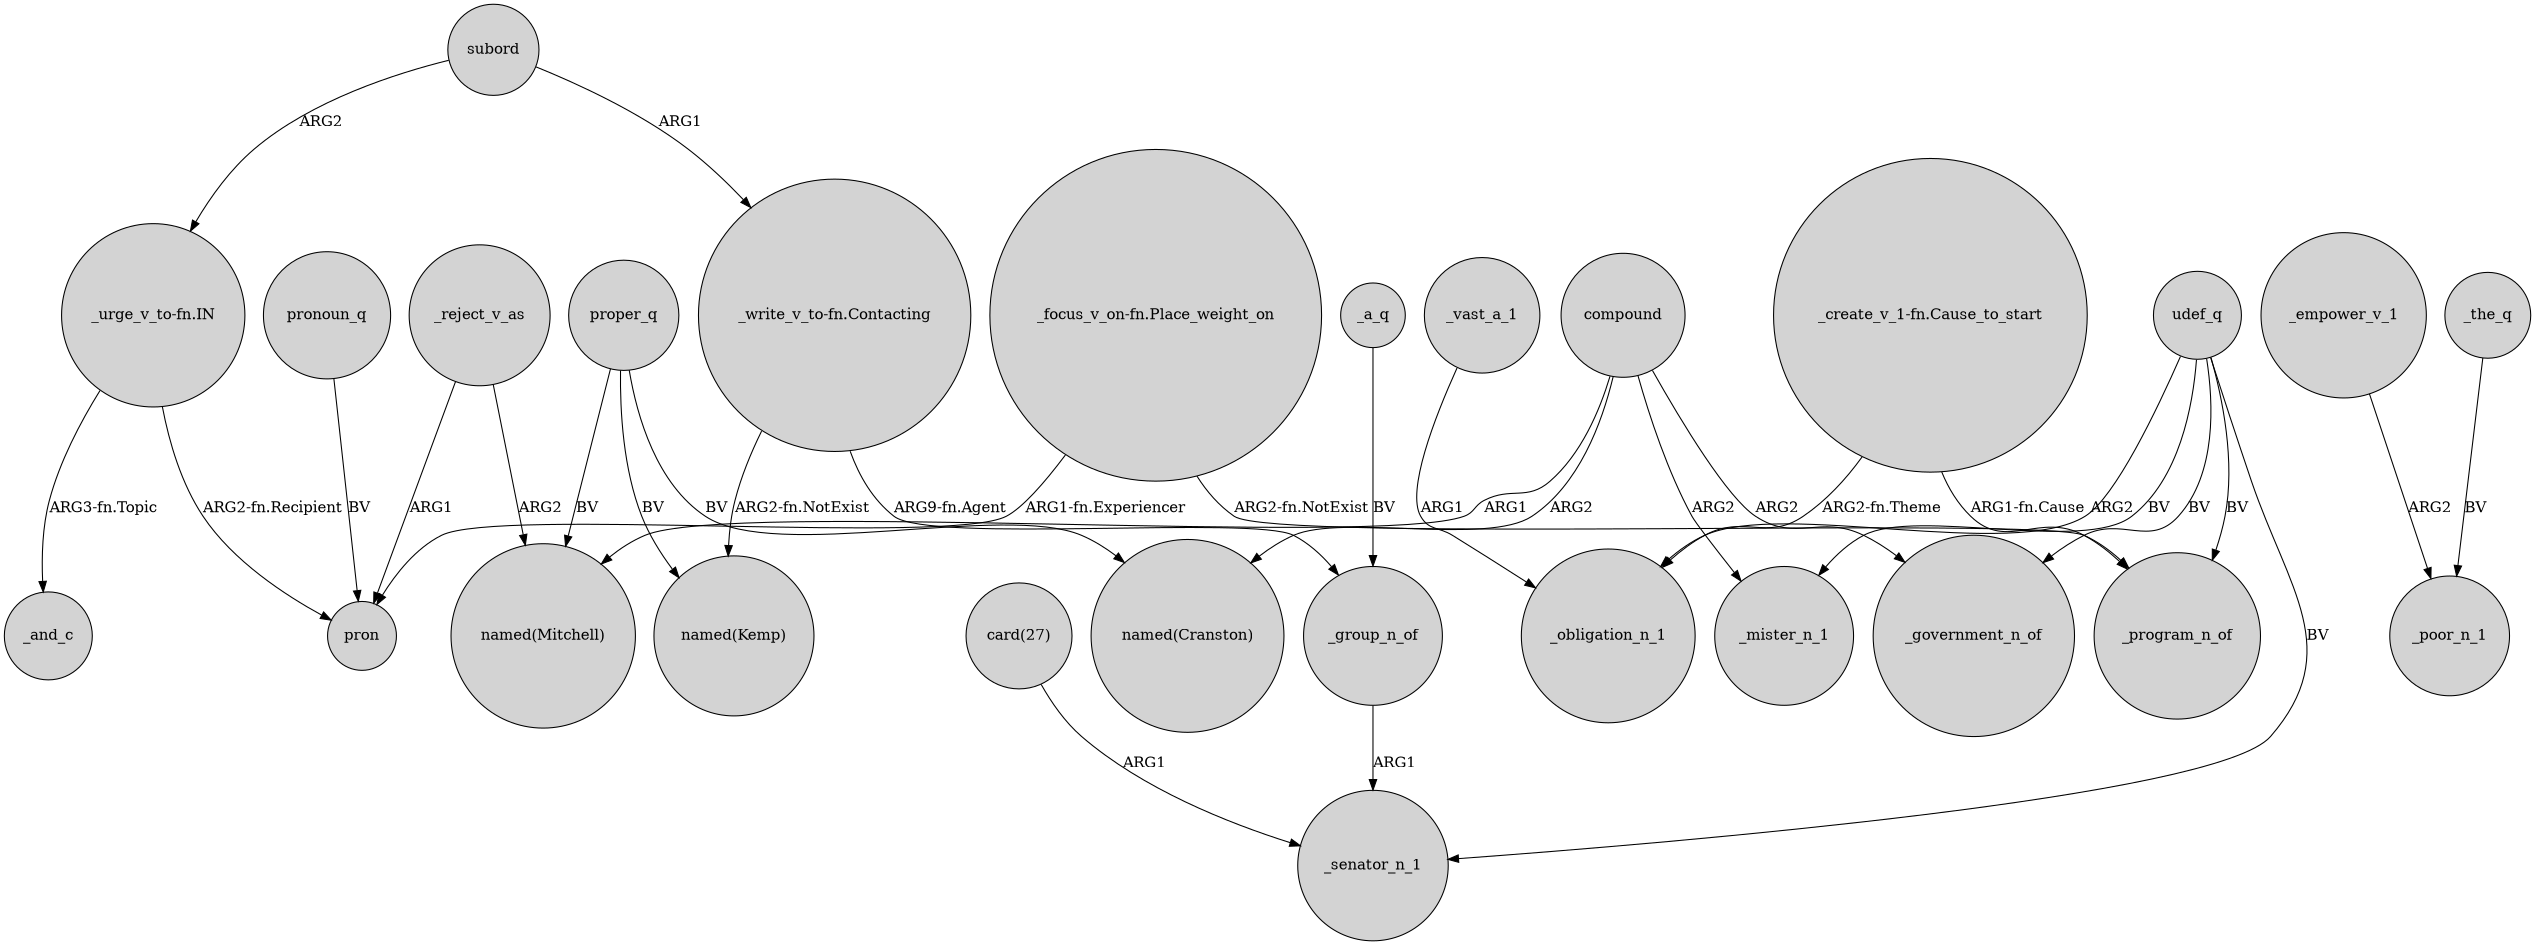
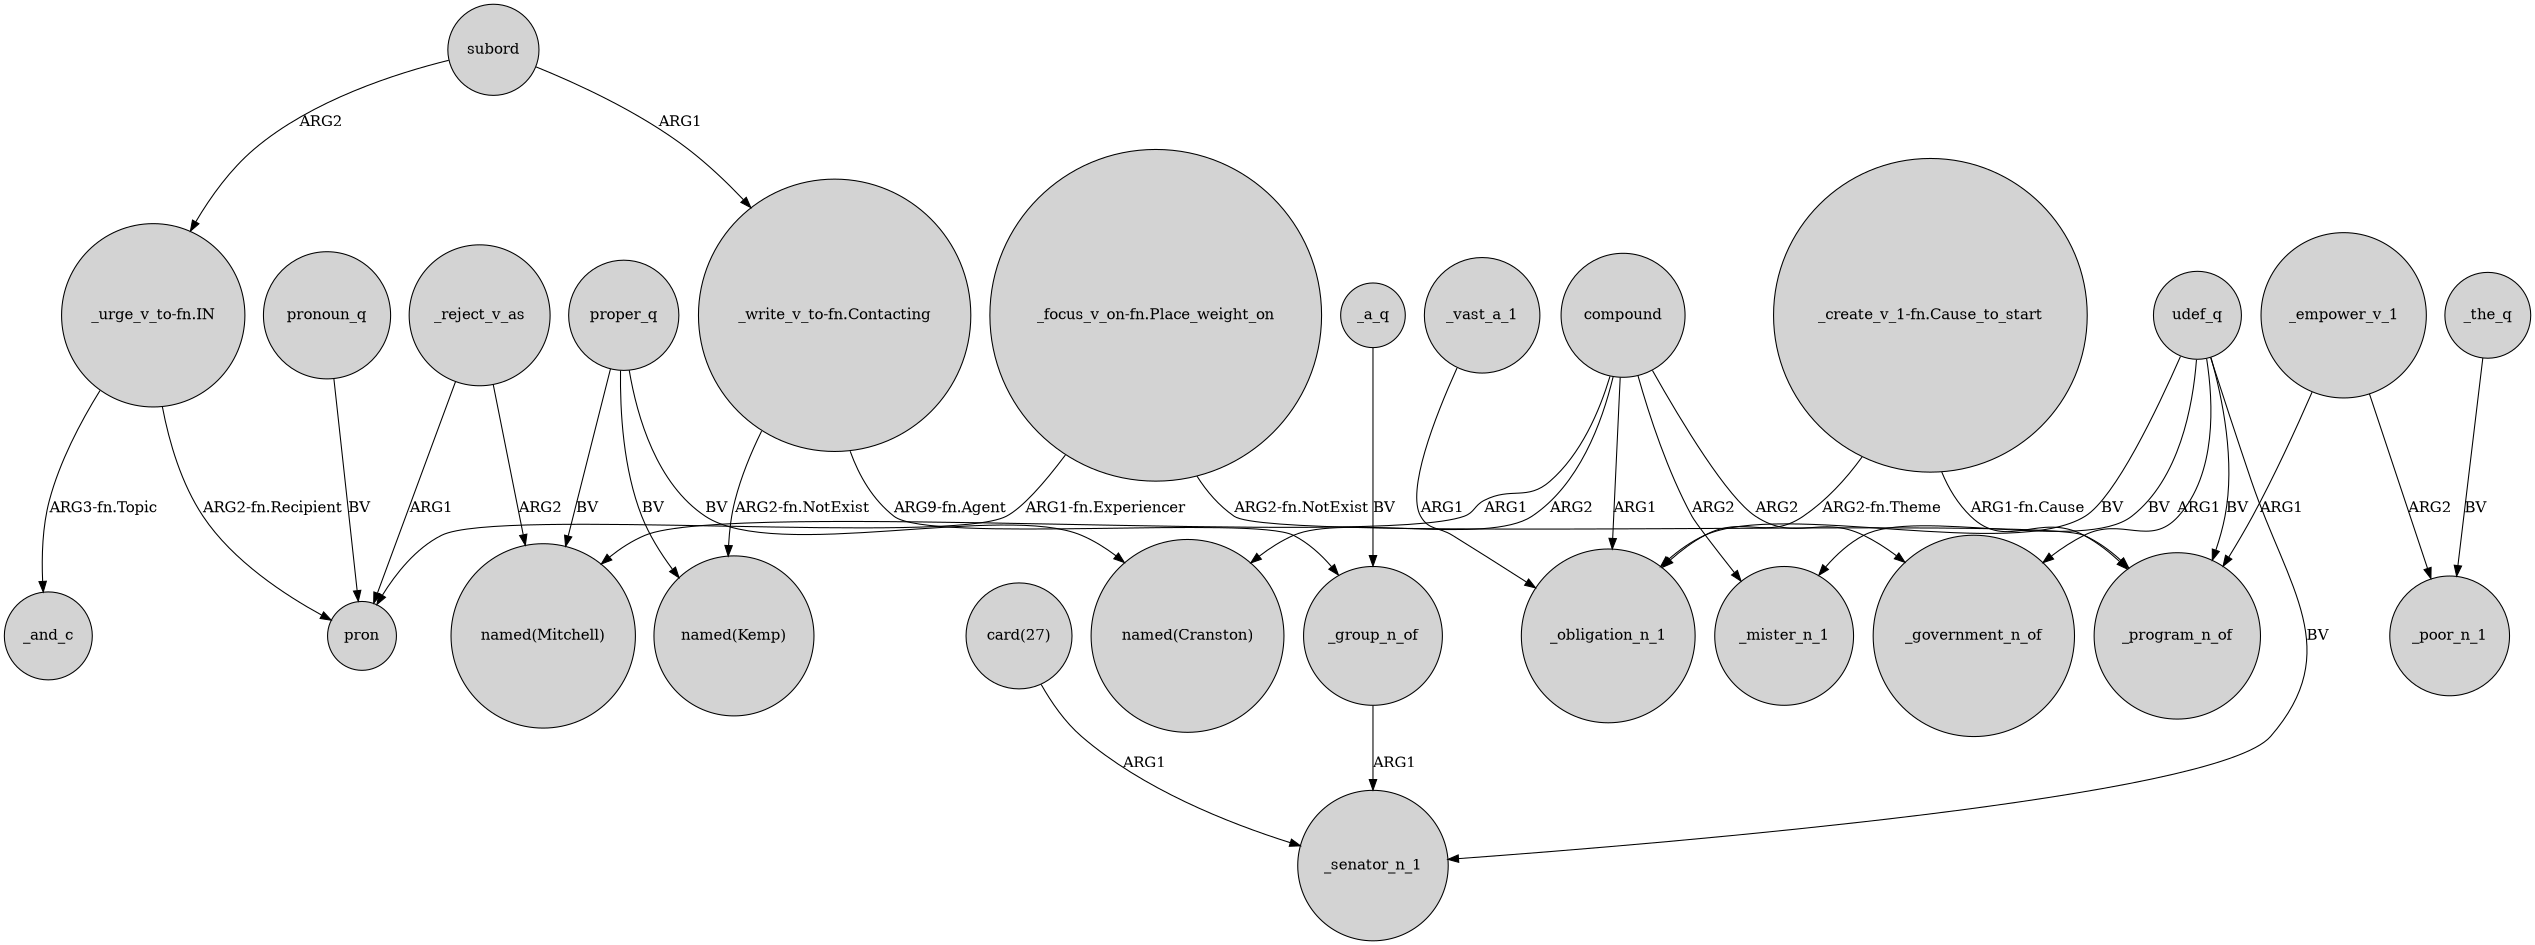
edge "compound" -> "_obligation_n_1": added, label "ARG1"
edge "_empower_v_1" -> "_program_n_of": added, label "ARG1"
edge "udef_q" -> "_obligation_n_1": label "ARG2" -> "BV"
edge "udef_q" -> "_government_n_of": label "BV" -> "ARG1"
